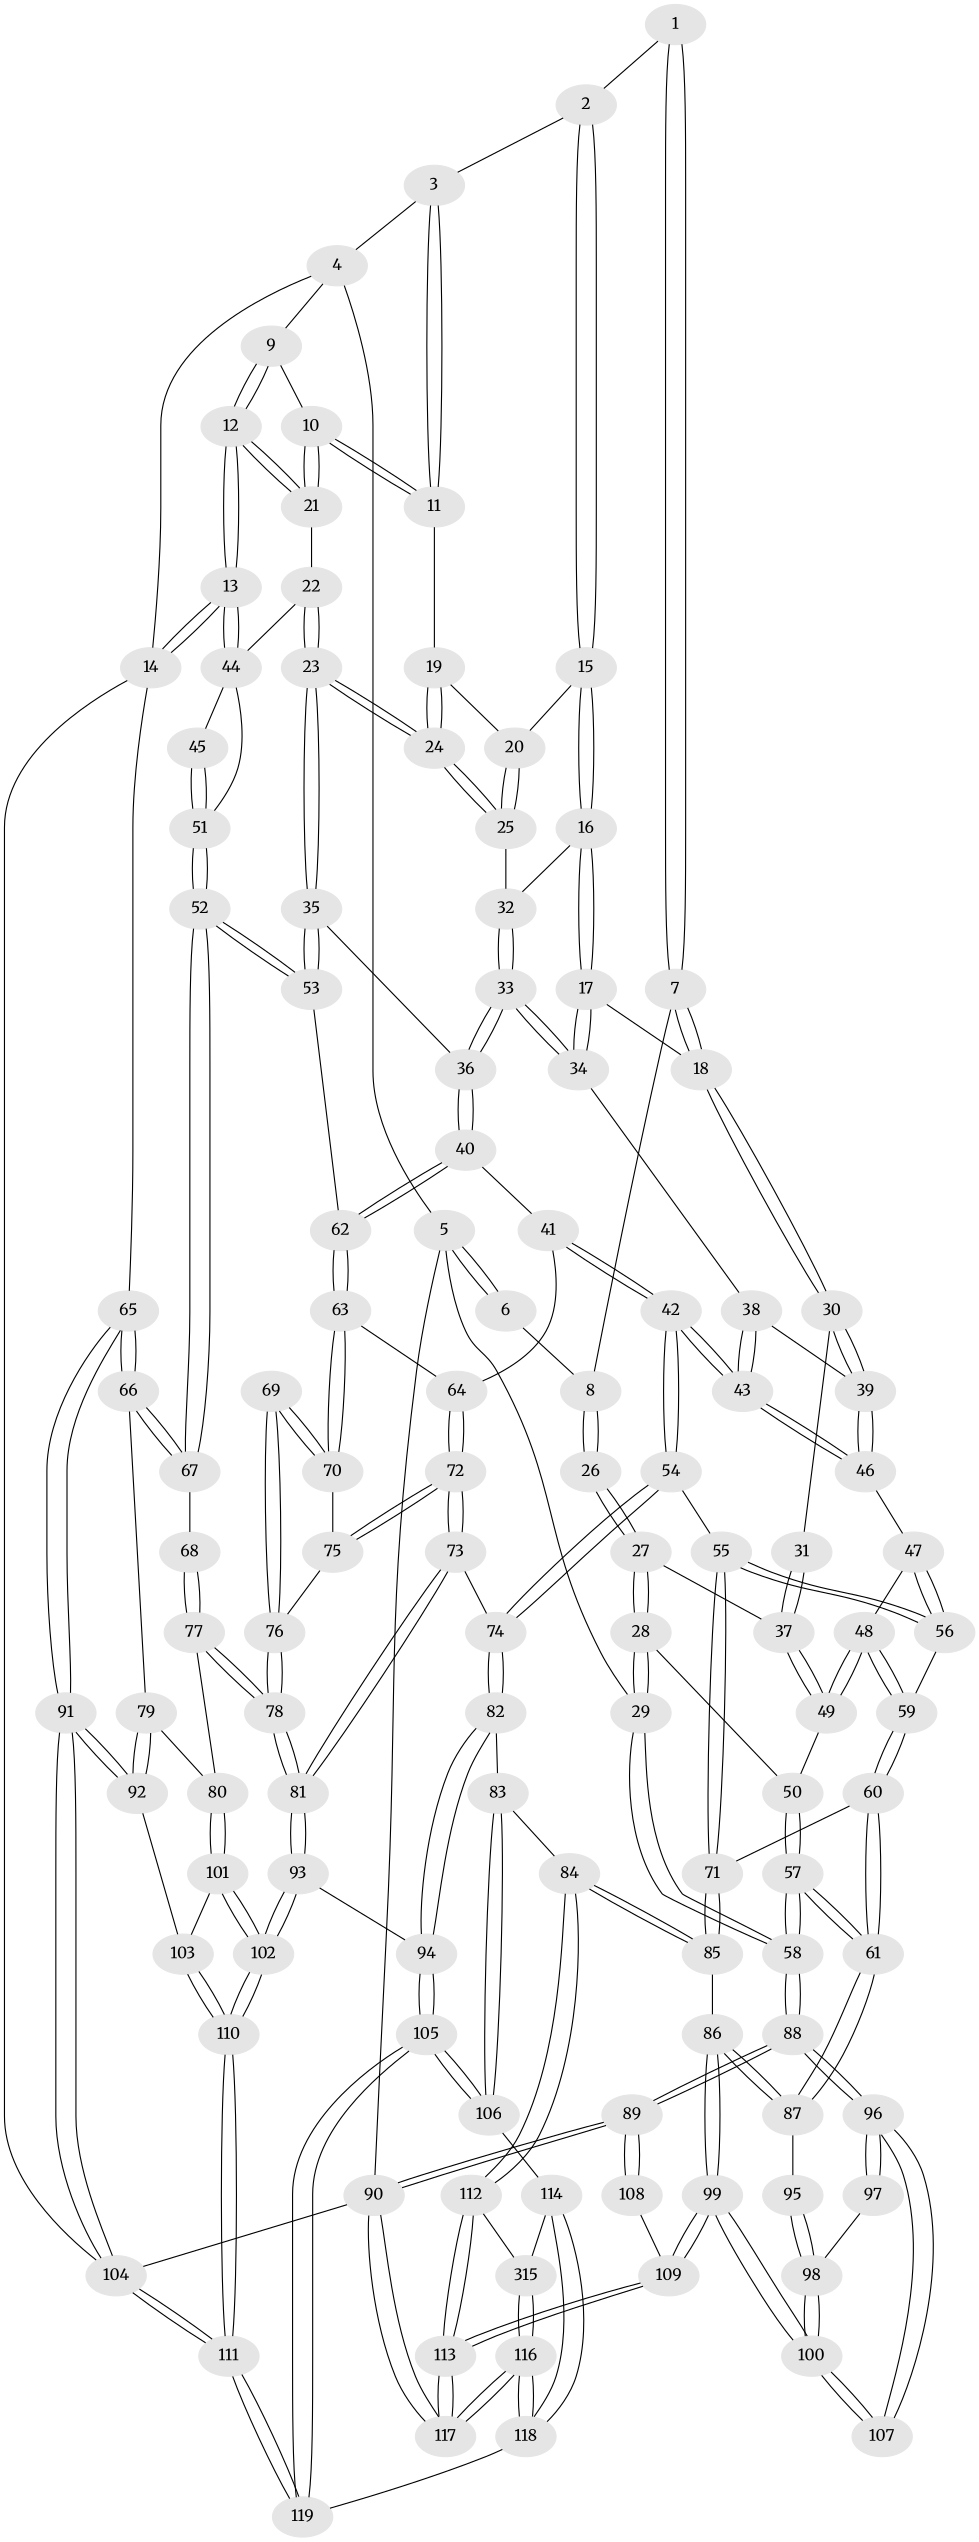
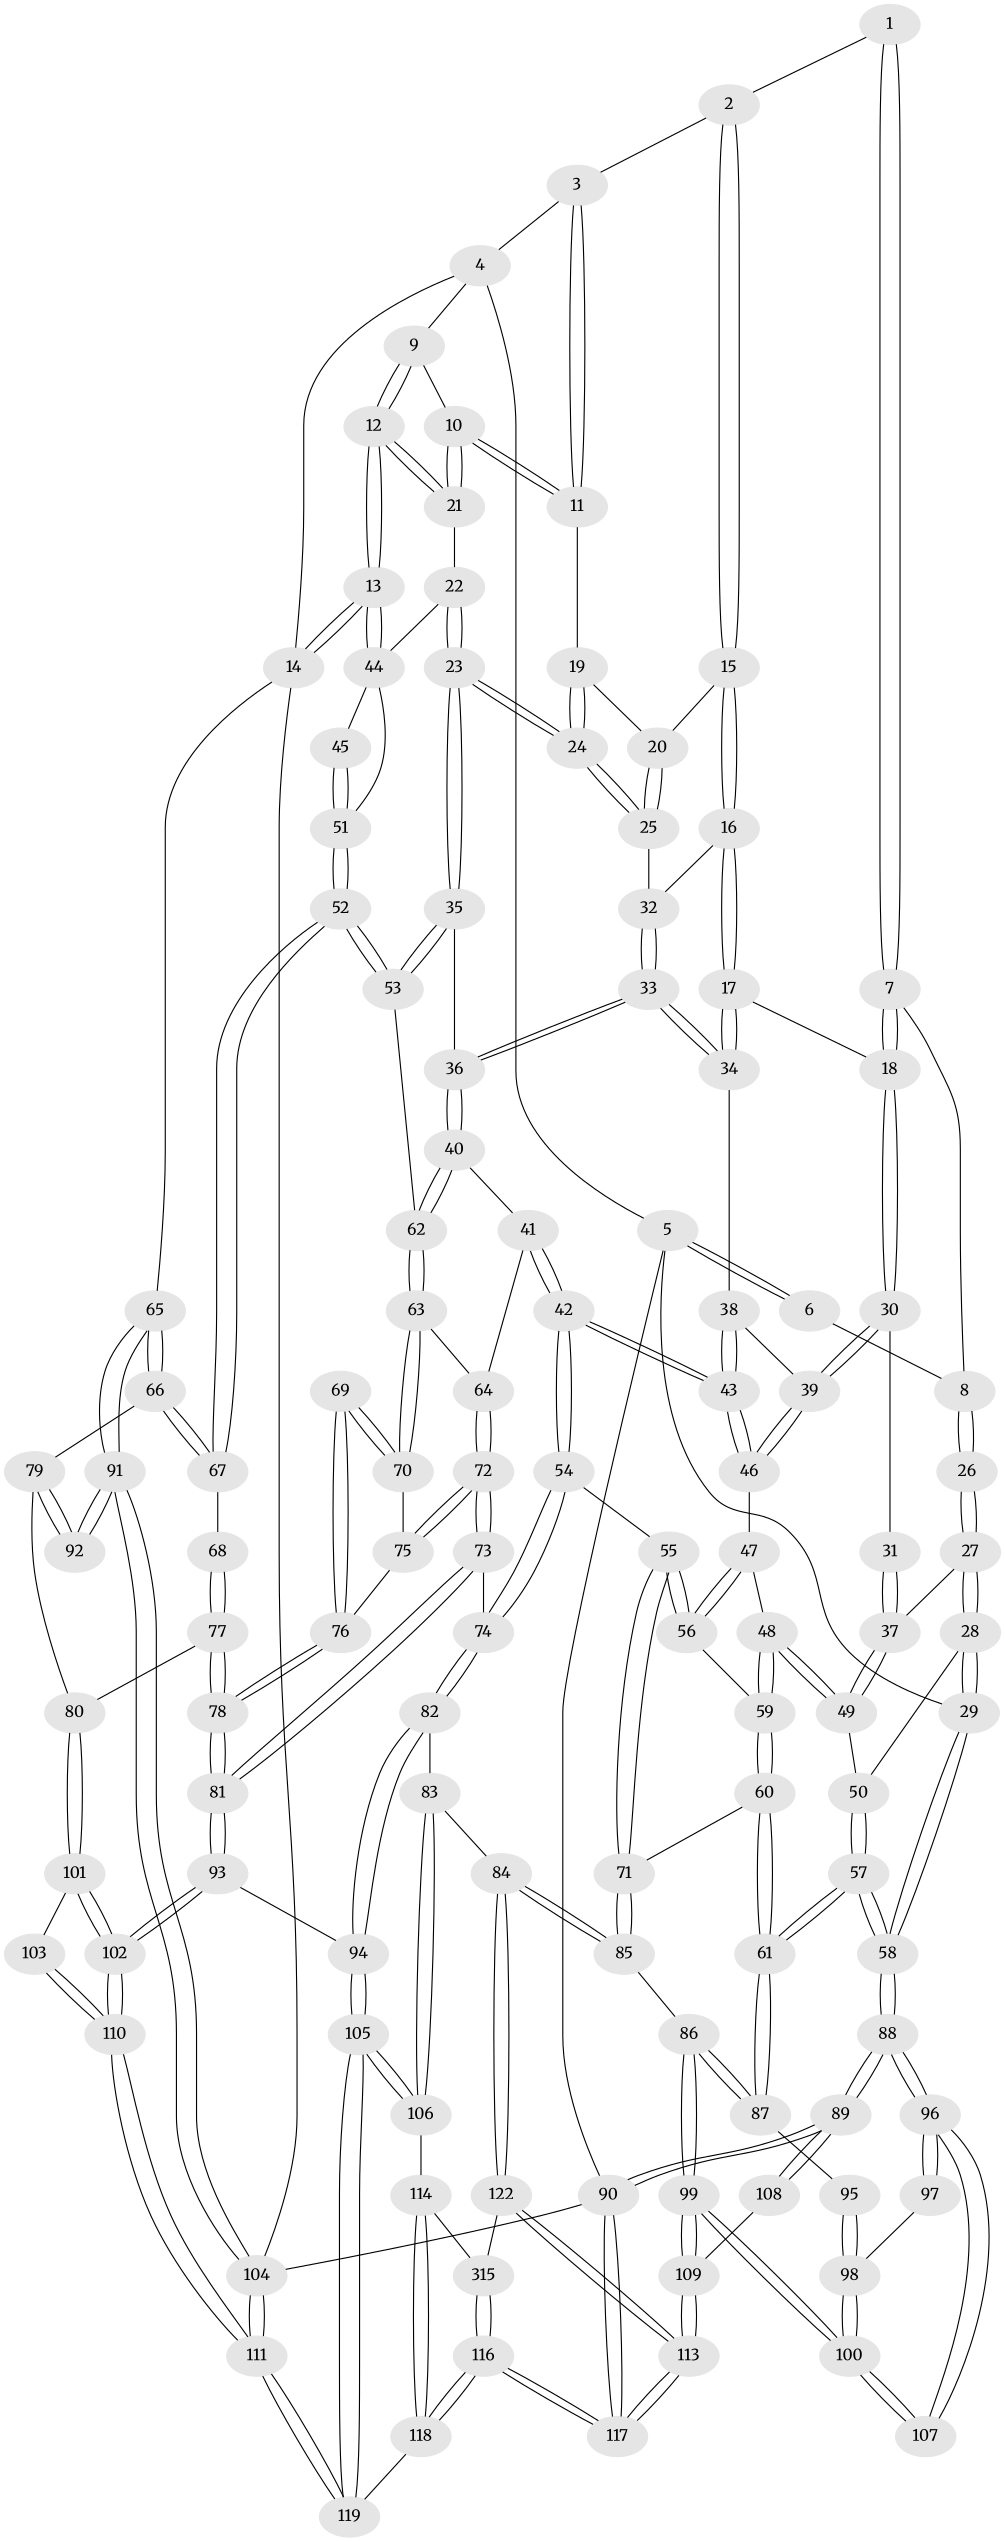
edge "92" -- "103": removed
node "112": label "112" -> "122"
